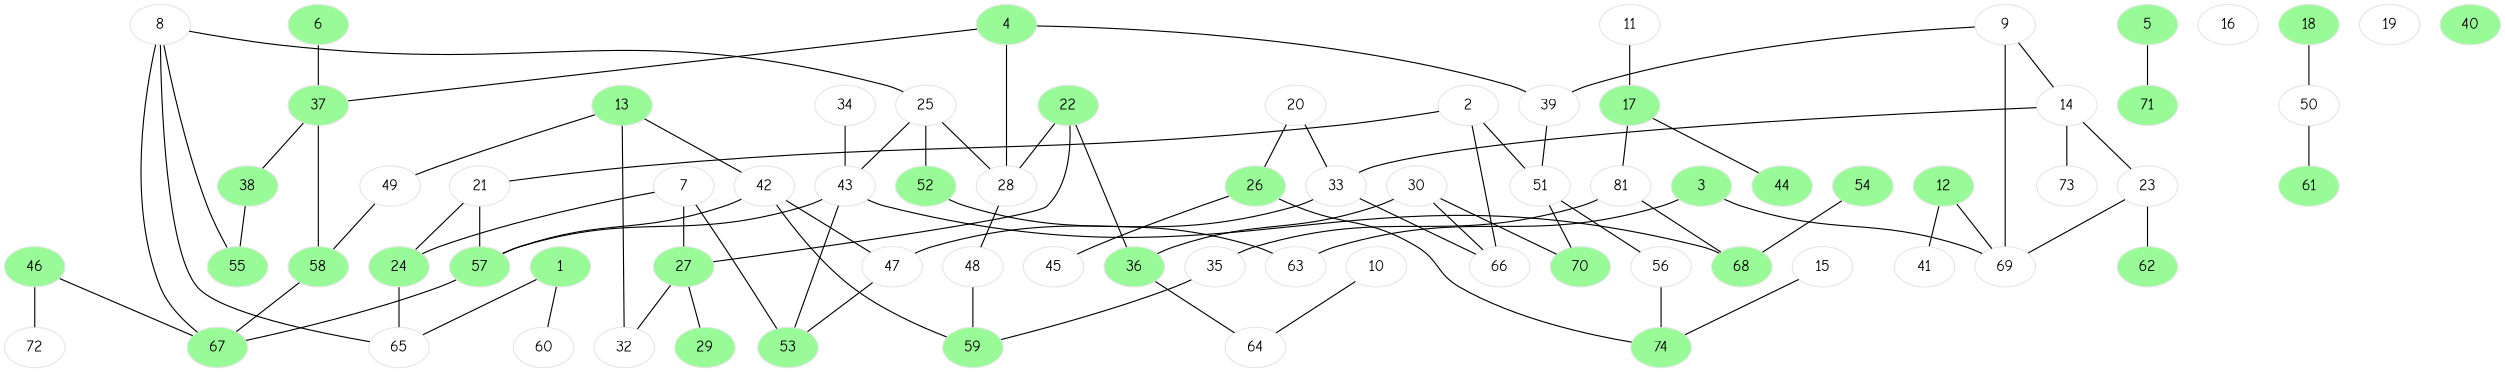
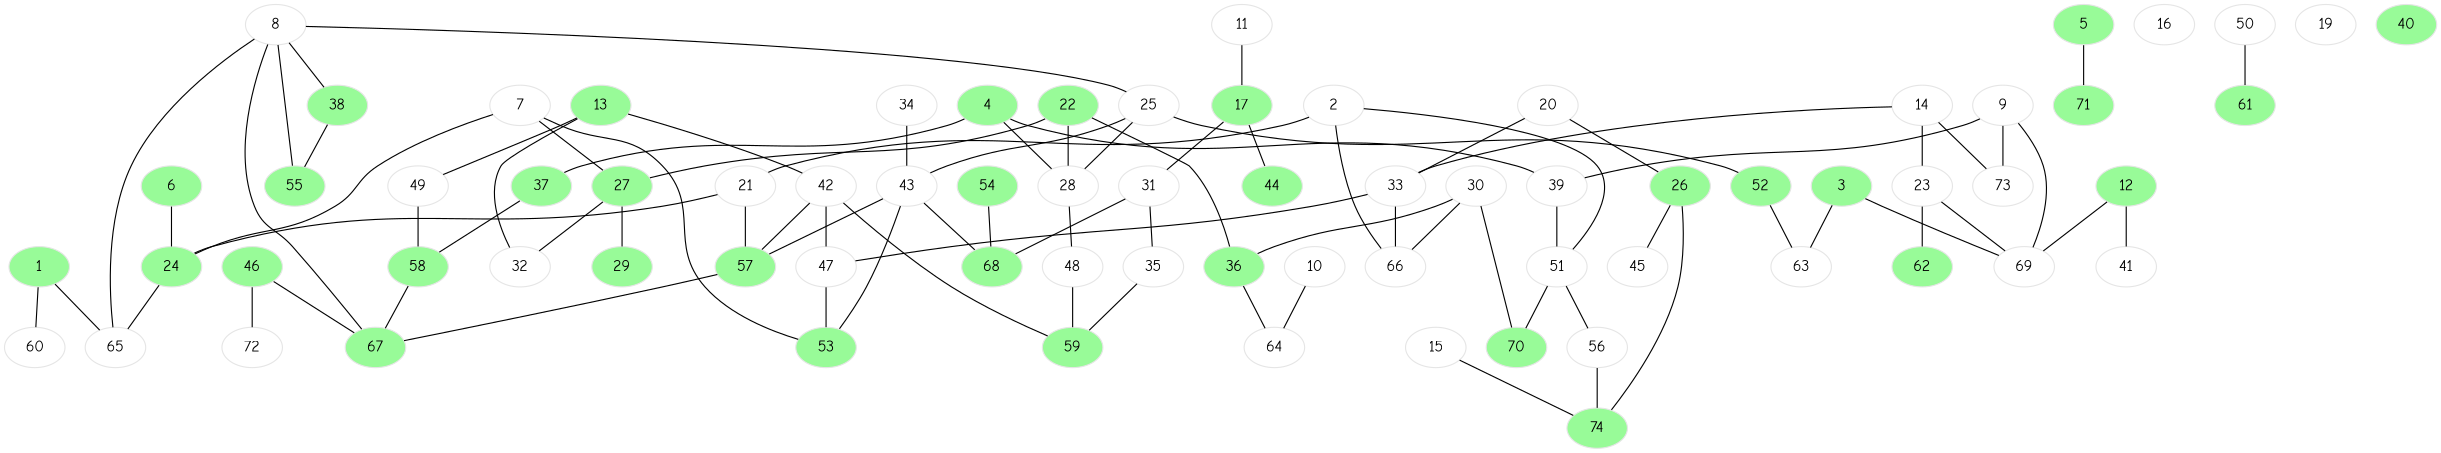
node "18": removed
edge "6" -- "37": now "6" -- "24"
edge "9" -- "14": now "9" -- "73"
edge "37" -- "38": now "8" -- "38"
node "81": label "81" -> "31"
